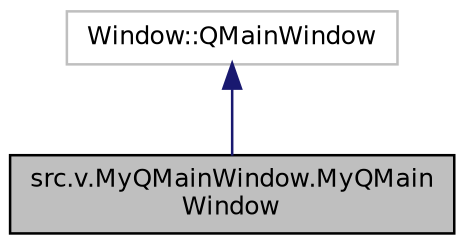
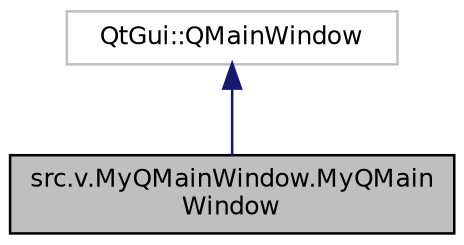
node "Window::QMainWindow": label "Window::QMainWindow" -> "QtGui::QMainWindow"
